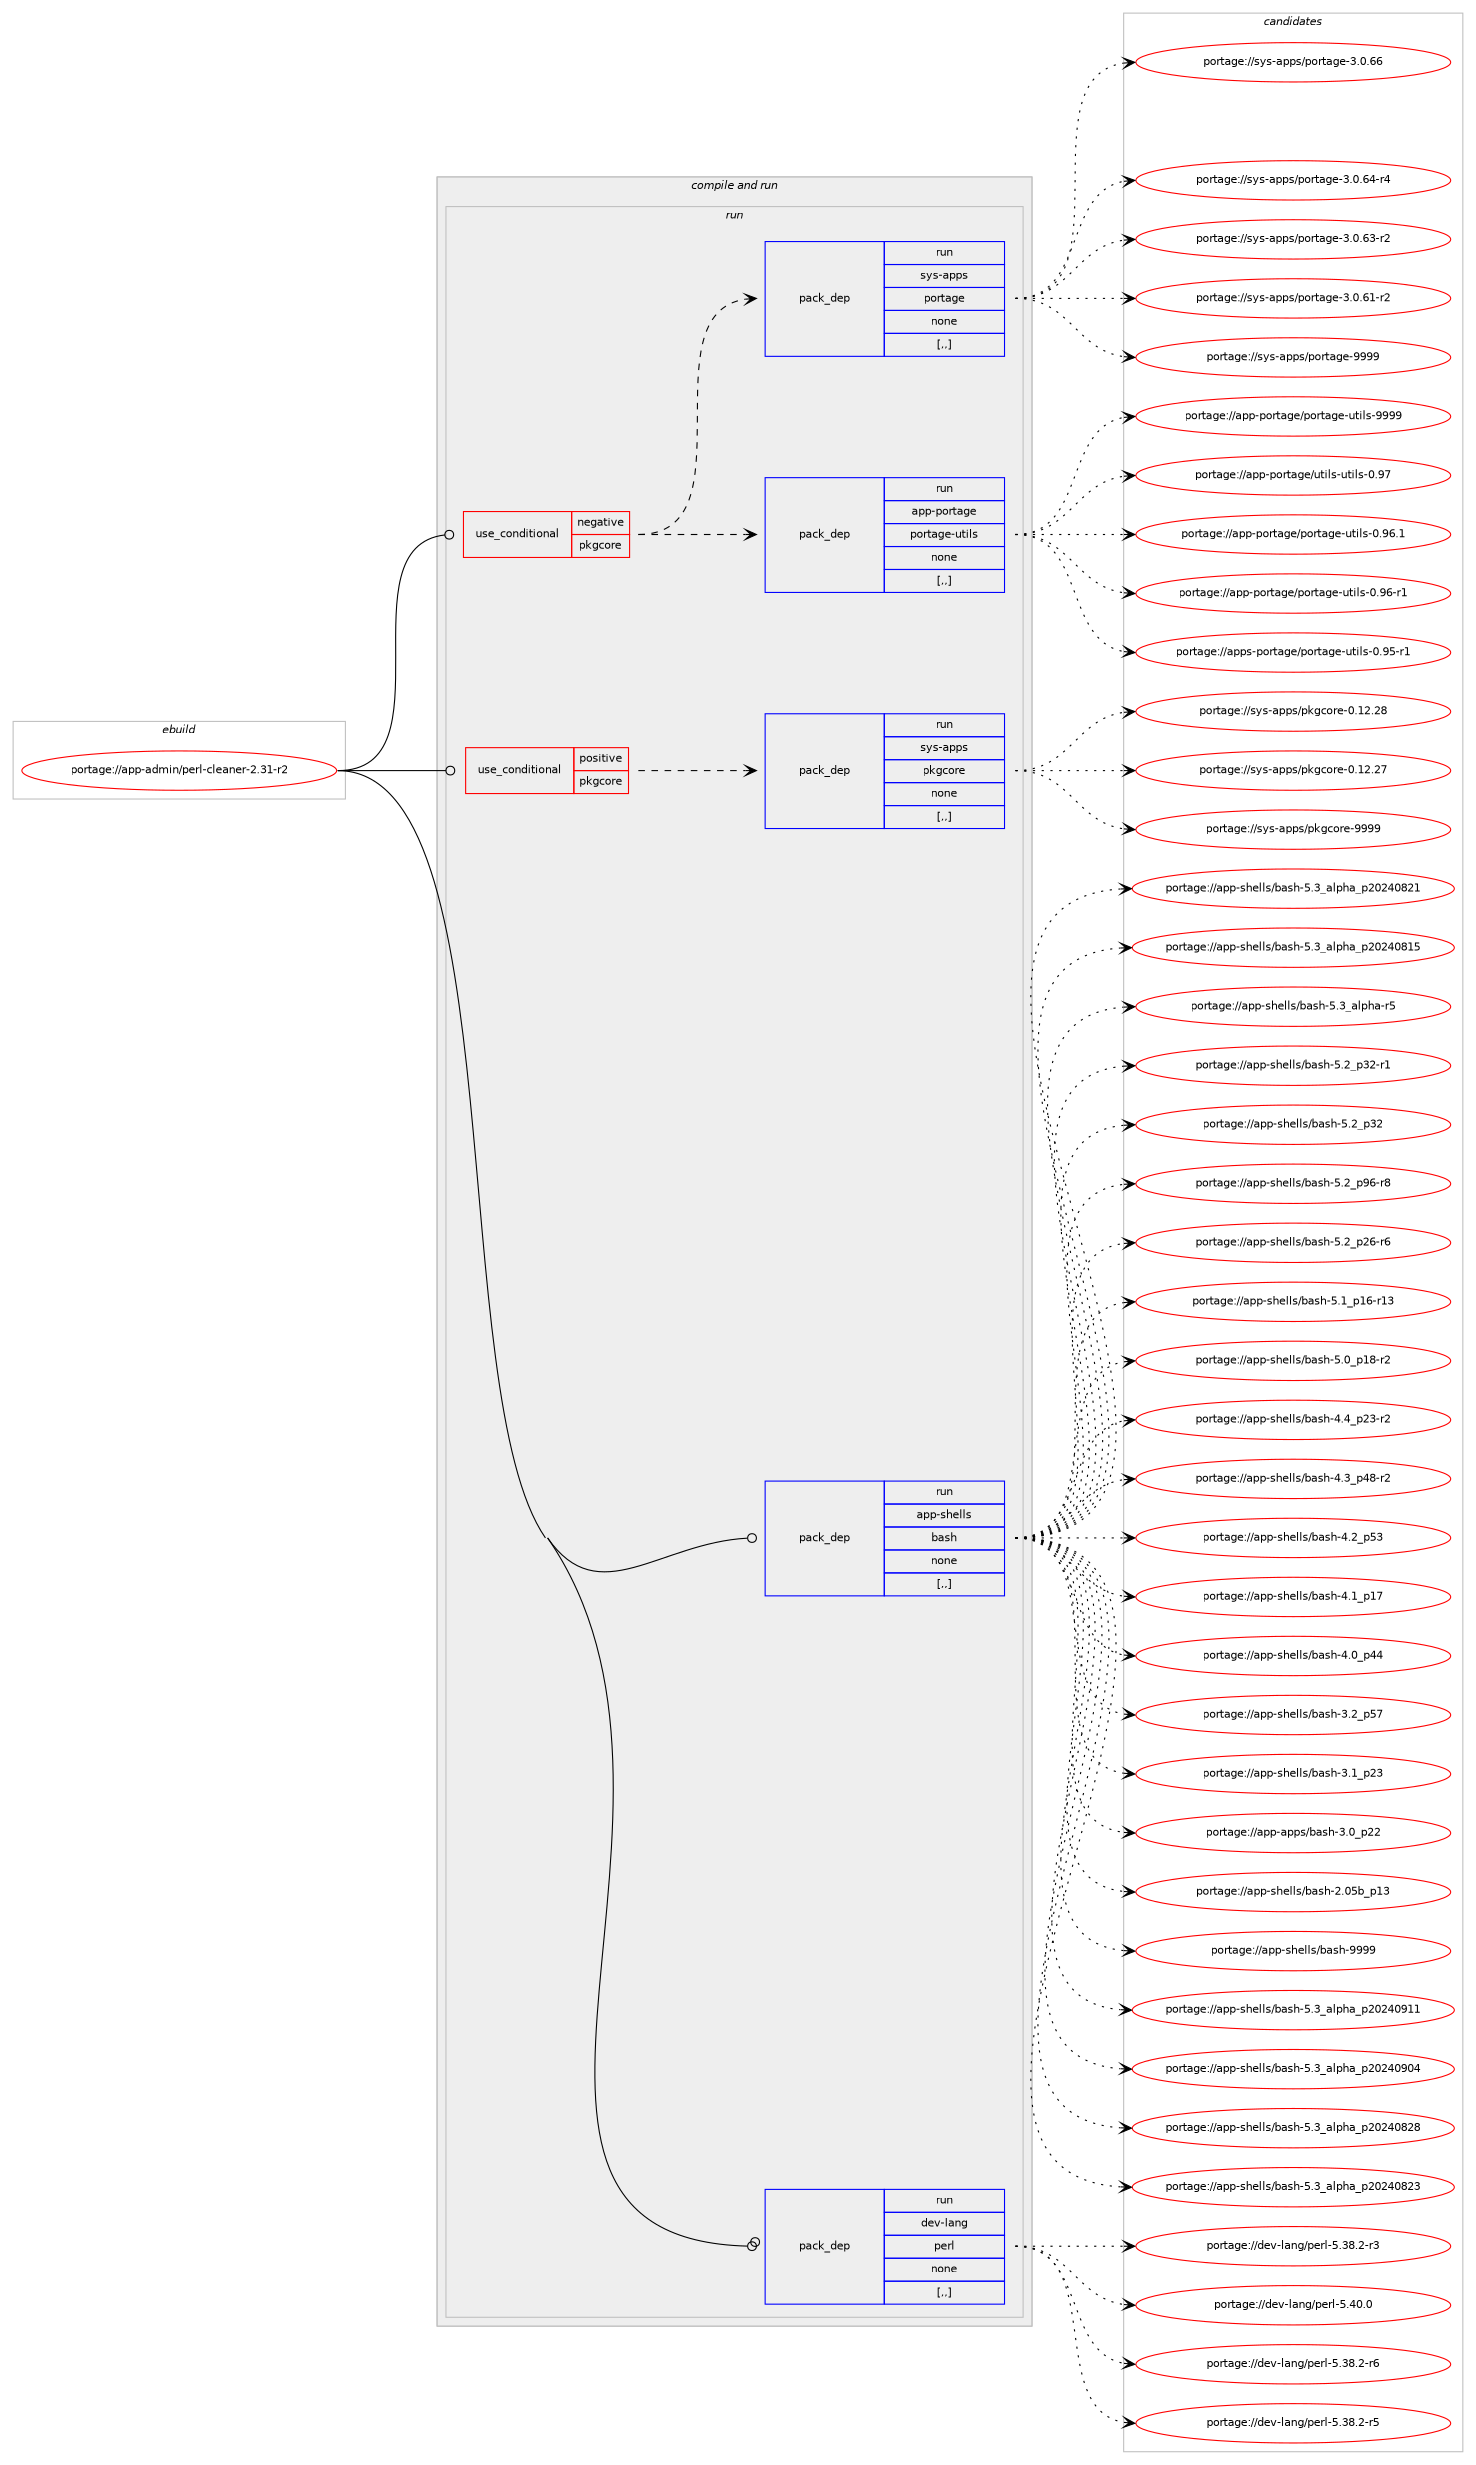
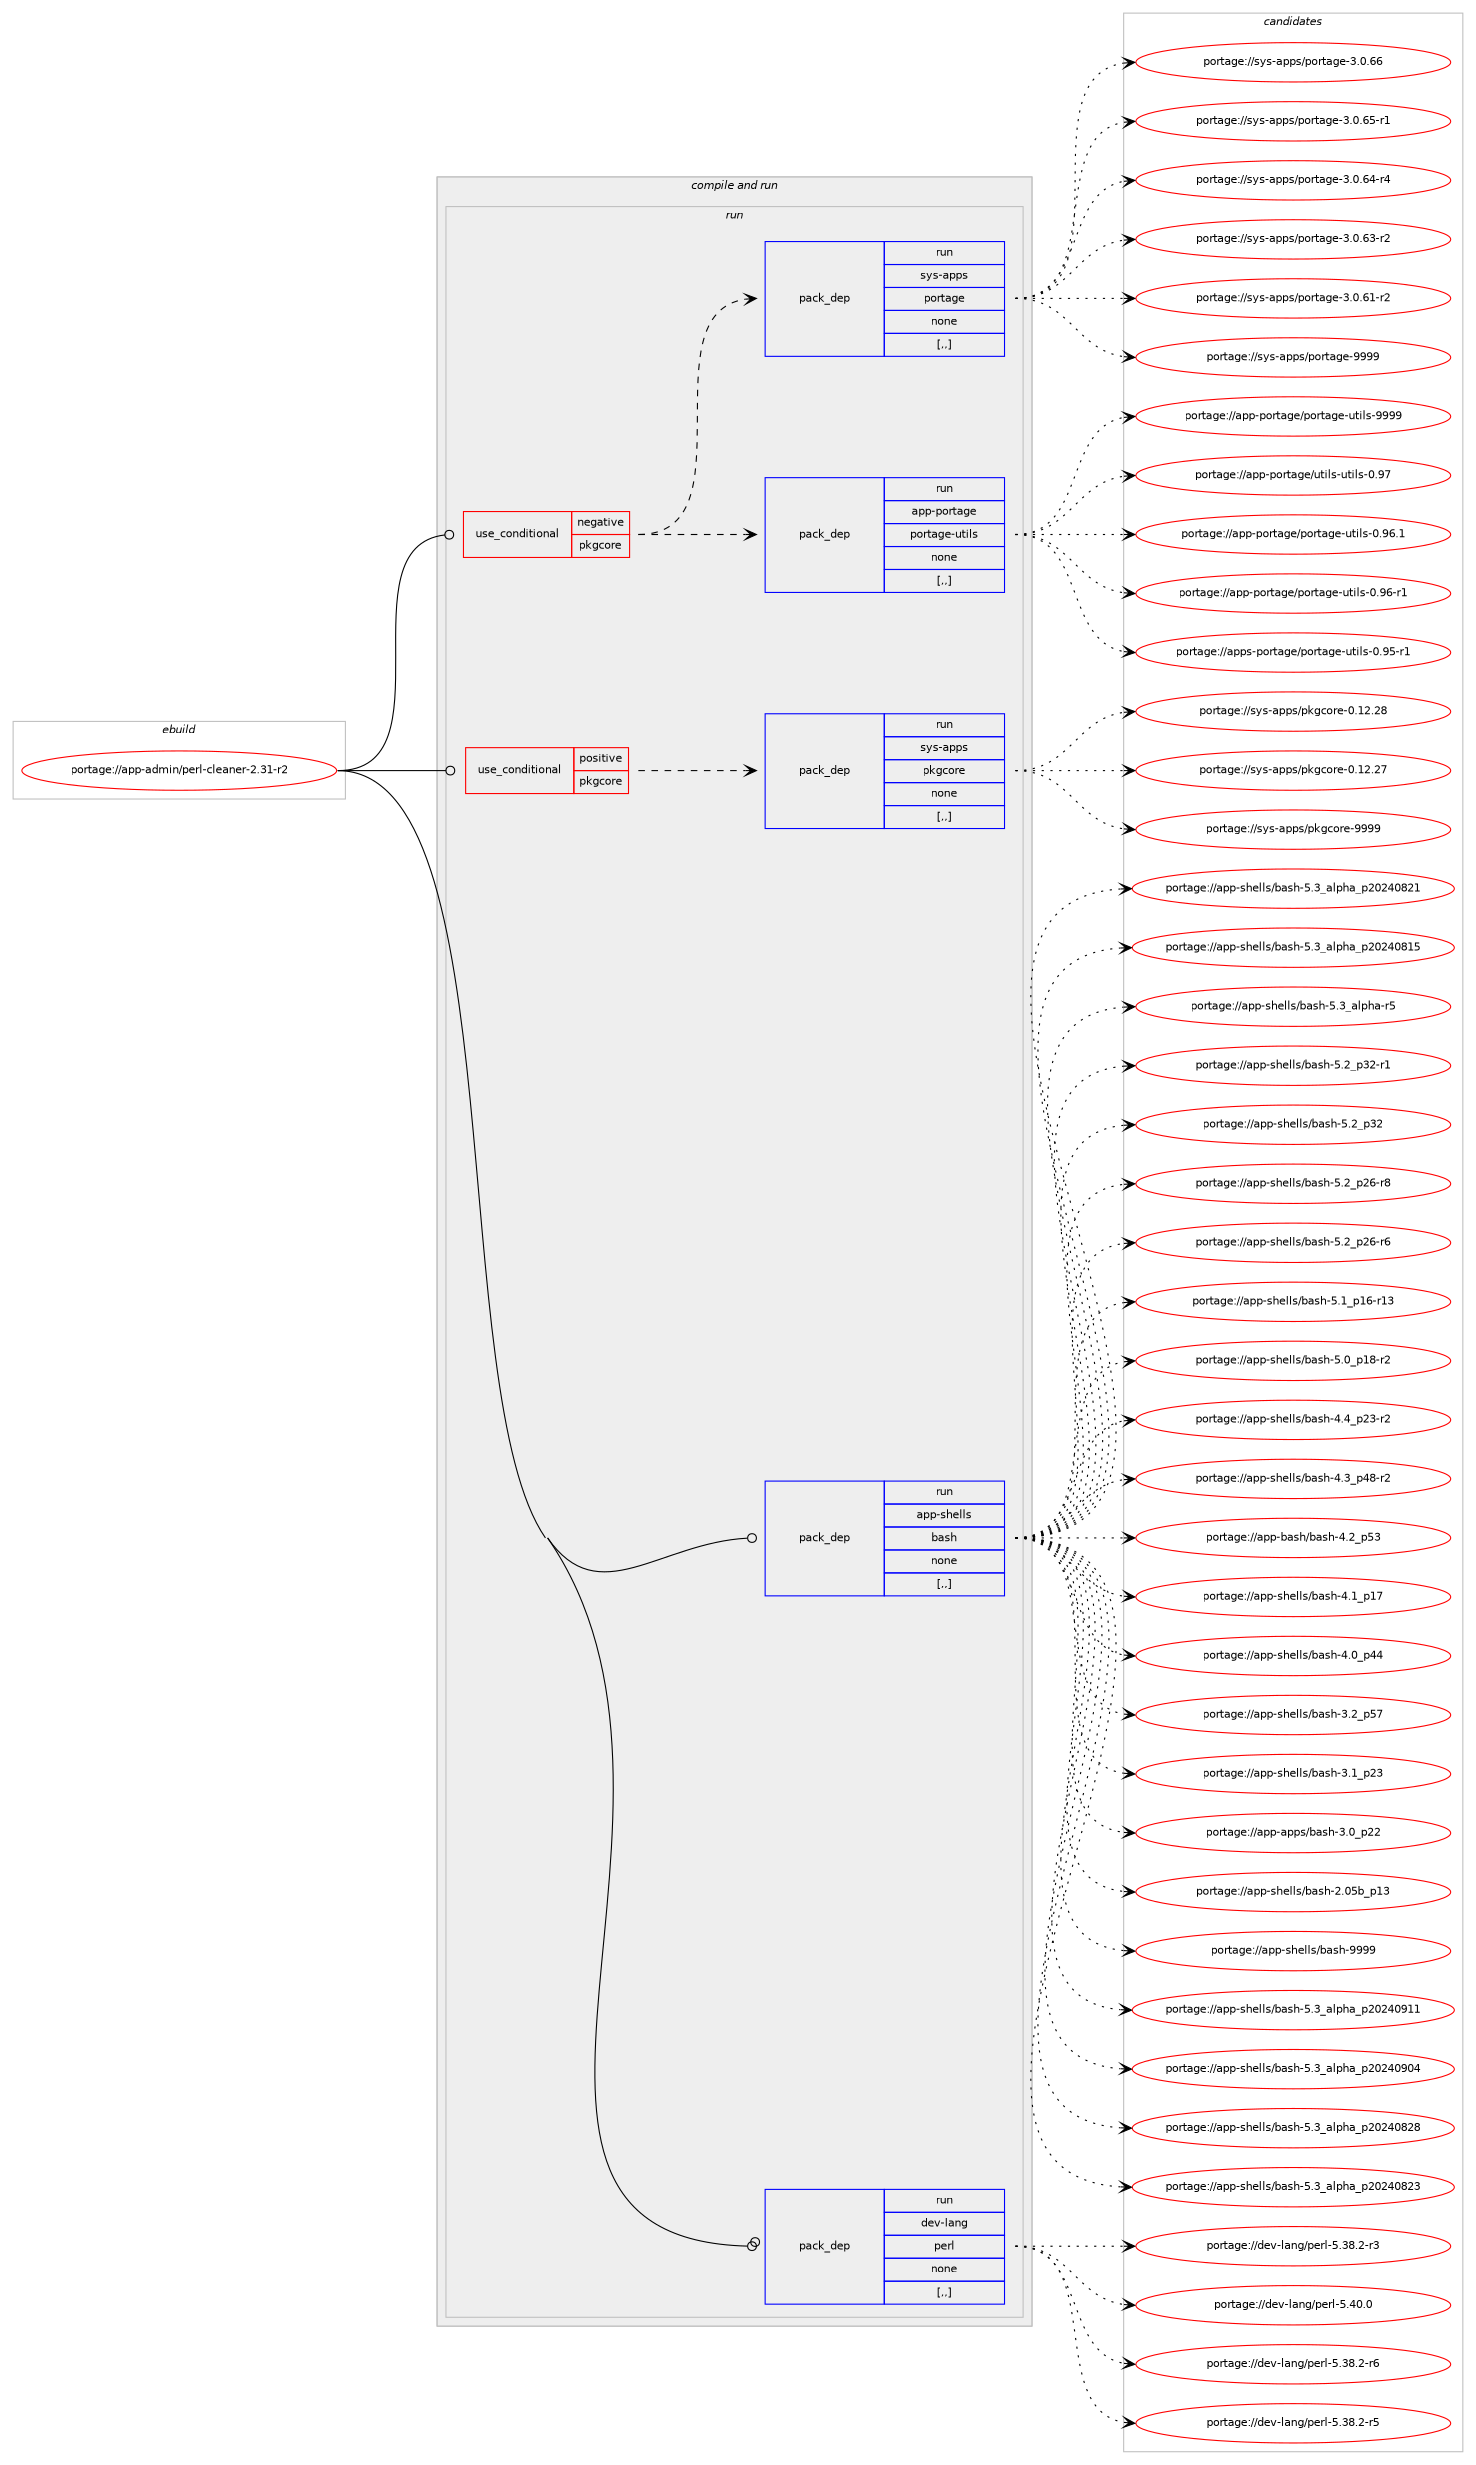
node "portage://sys-apps/portage-3.0.65-r1": added
node "portage://app-shells/bash-5.2_p96-r8": label "portage://app-shells/bash-5.2_p96-r8" -> "portage://app-shells/bash-5.2_p26-r8"
node "portage://app-shells/bash-4.2_p53": label "portage://app-shells/bash-4.2_p53" -> "portage://app-bash/bash-4.2_p53"
